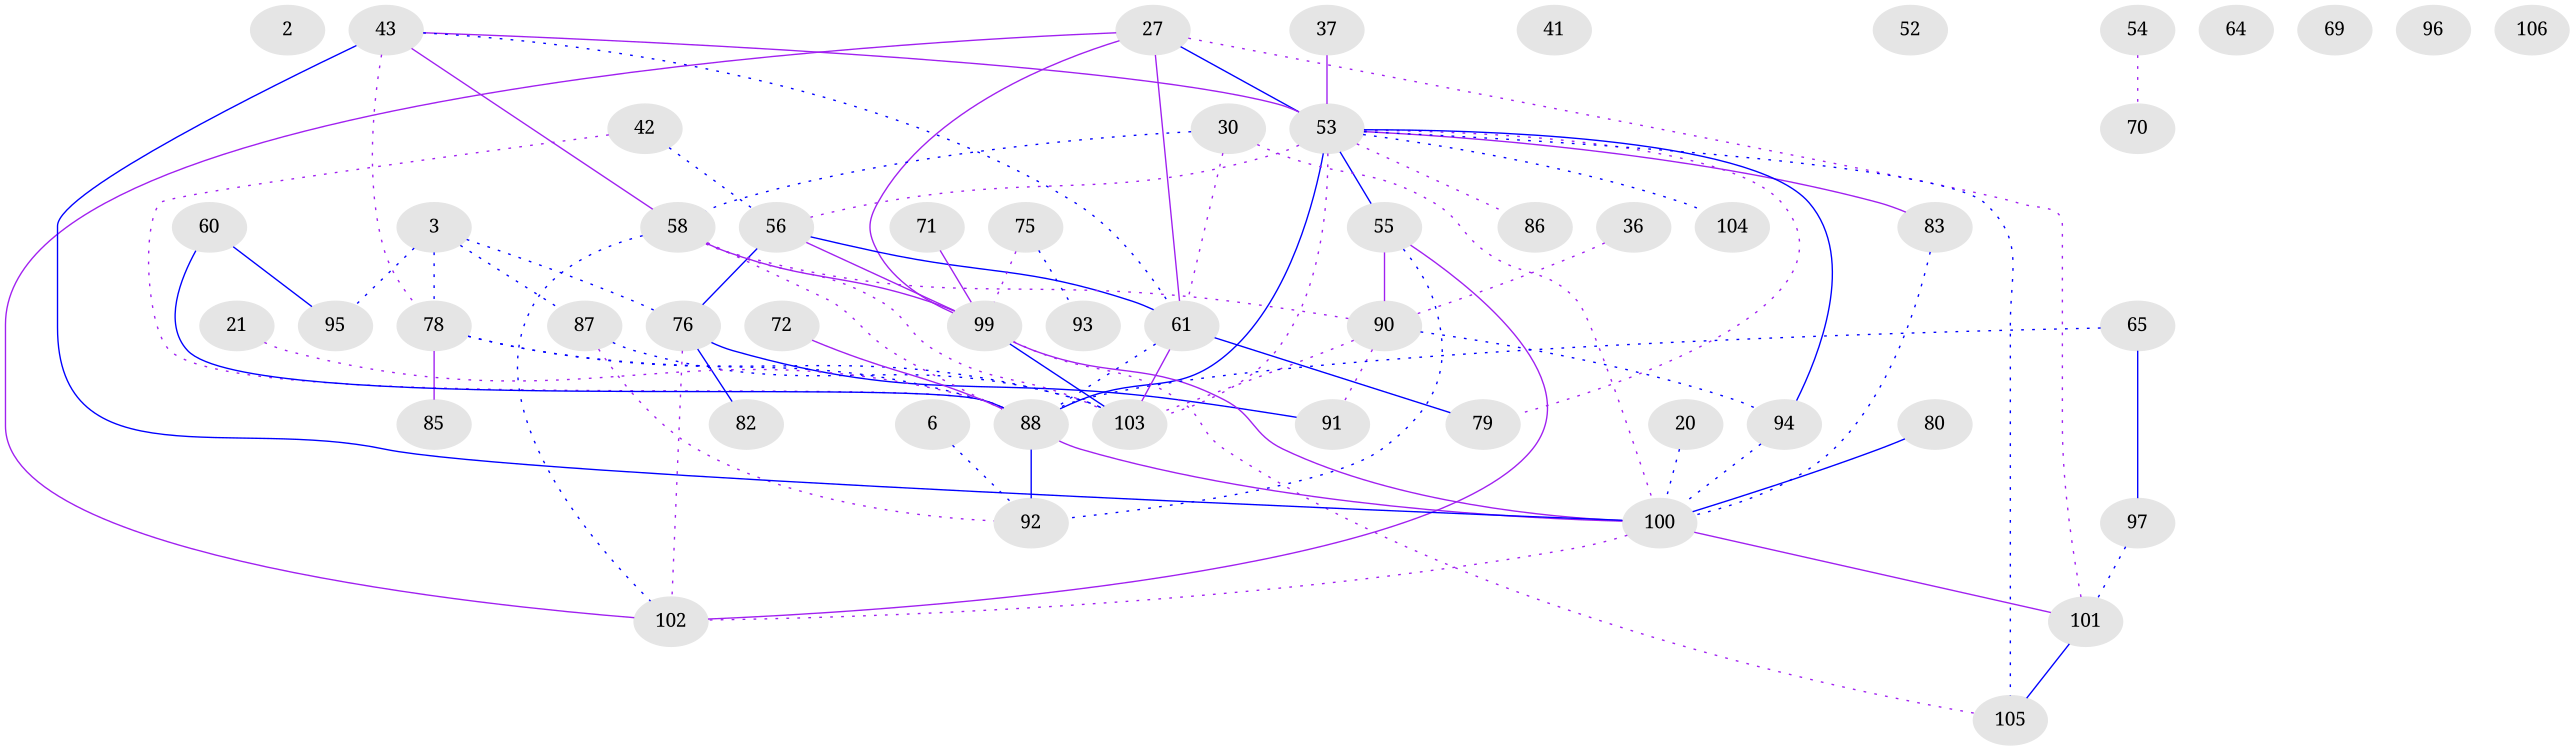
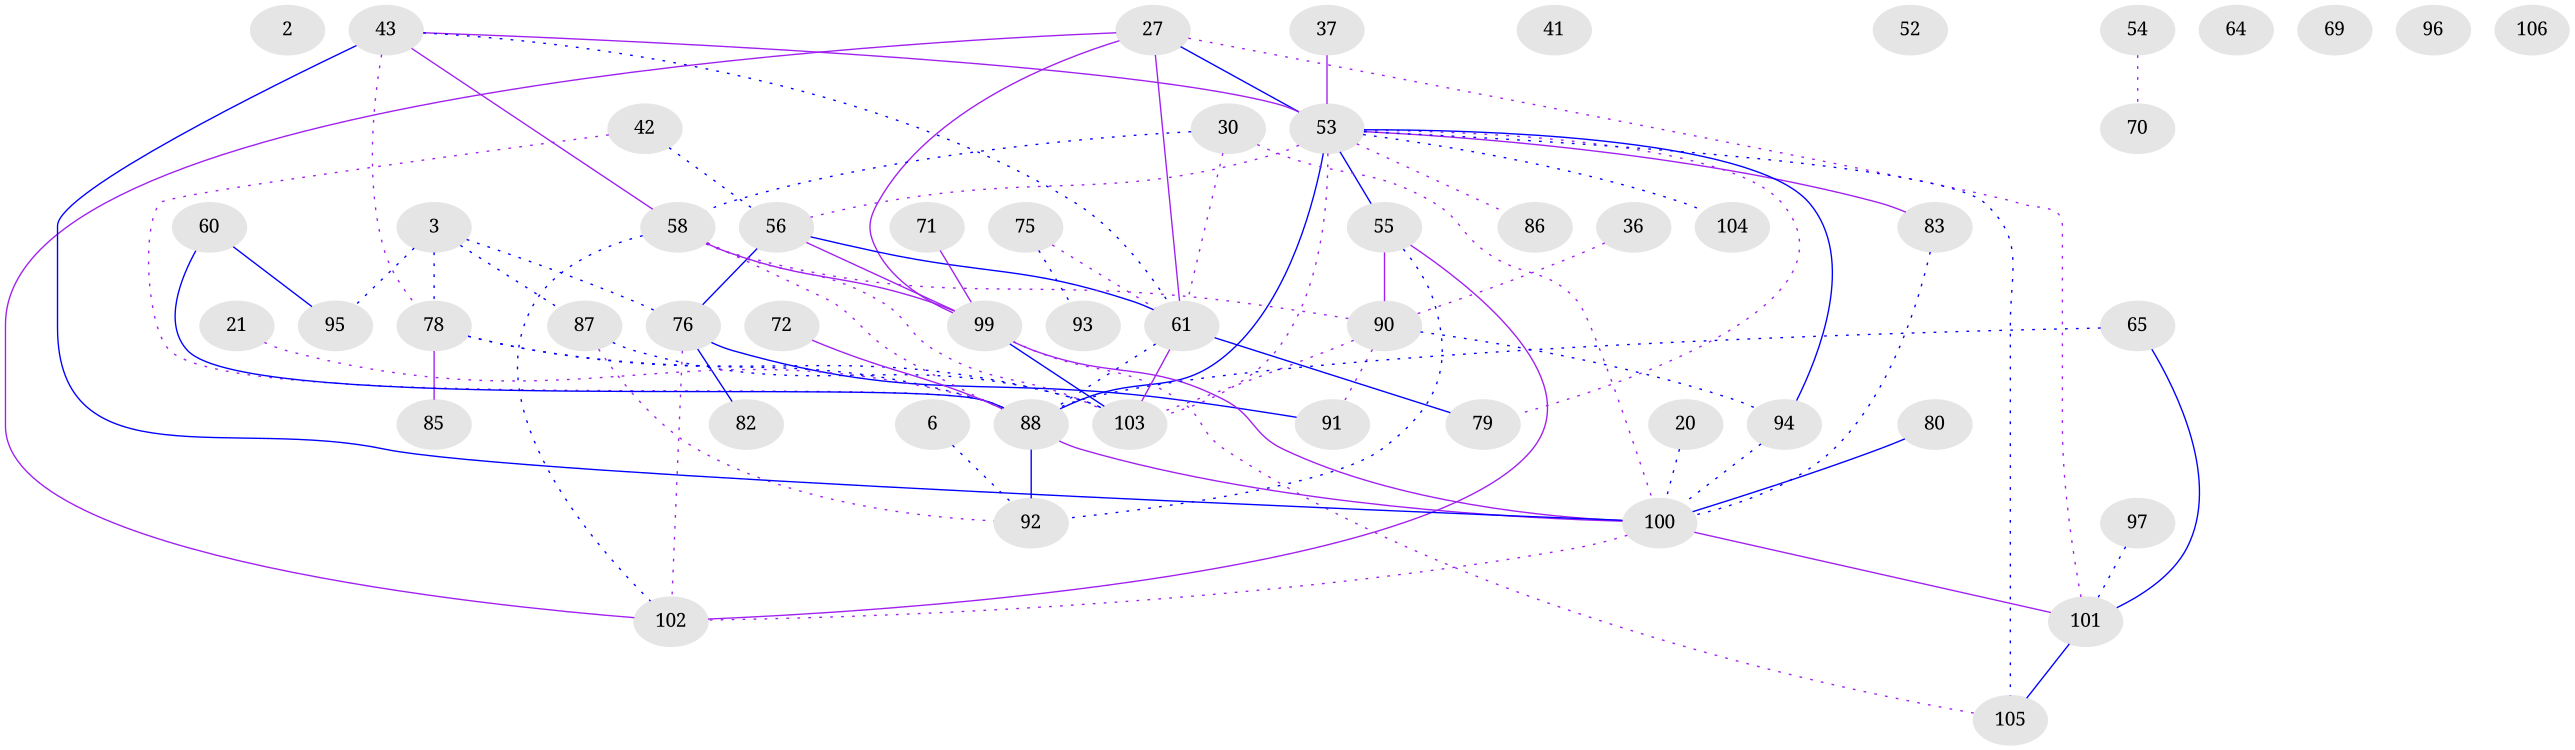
edge "75" -- "99": now "75" -- "61"
edge "65" -- "97": now "65" -- "101"
